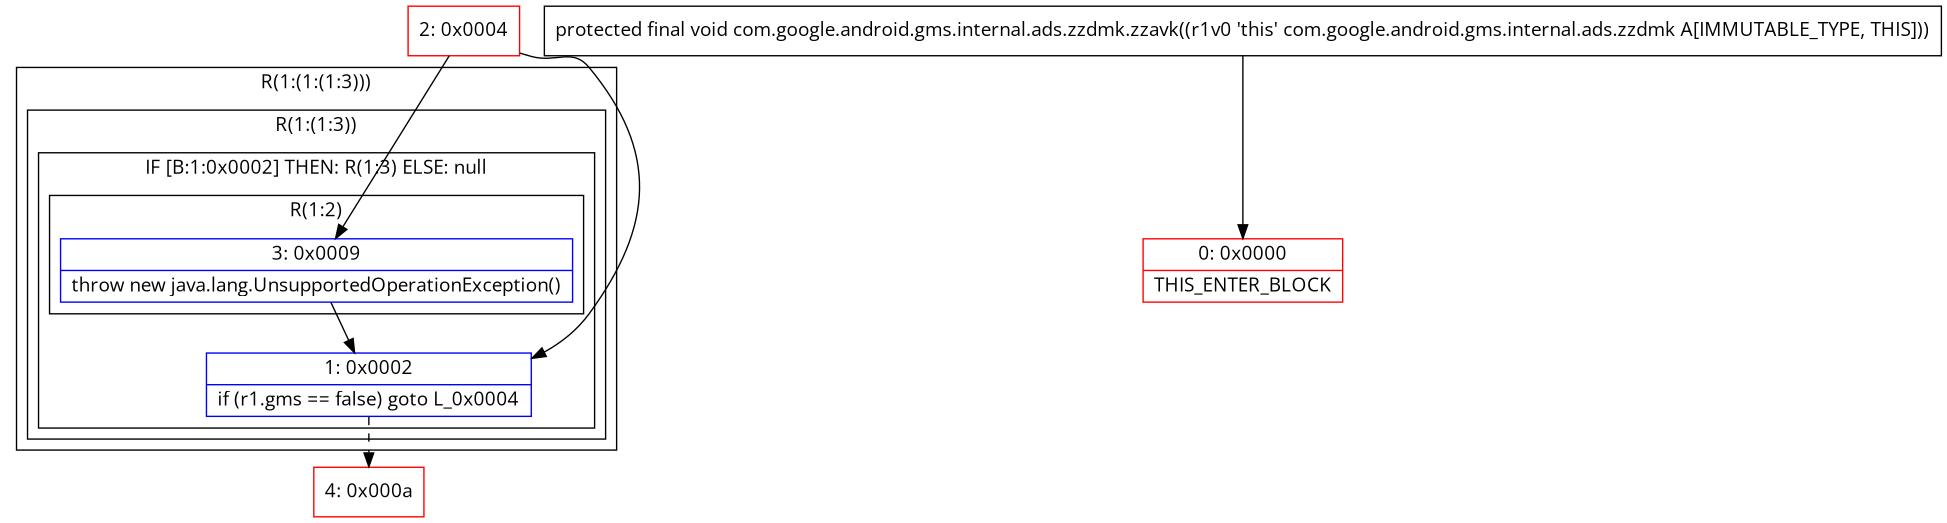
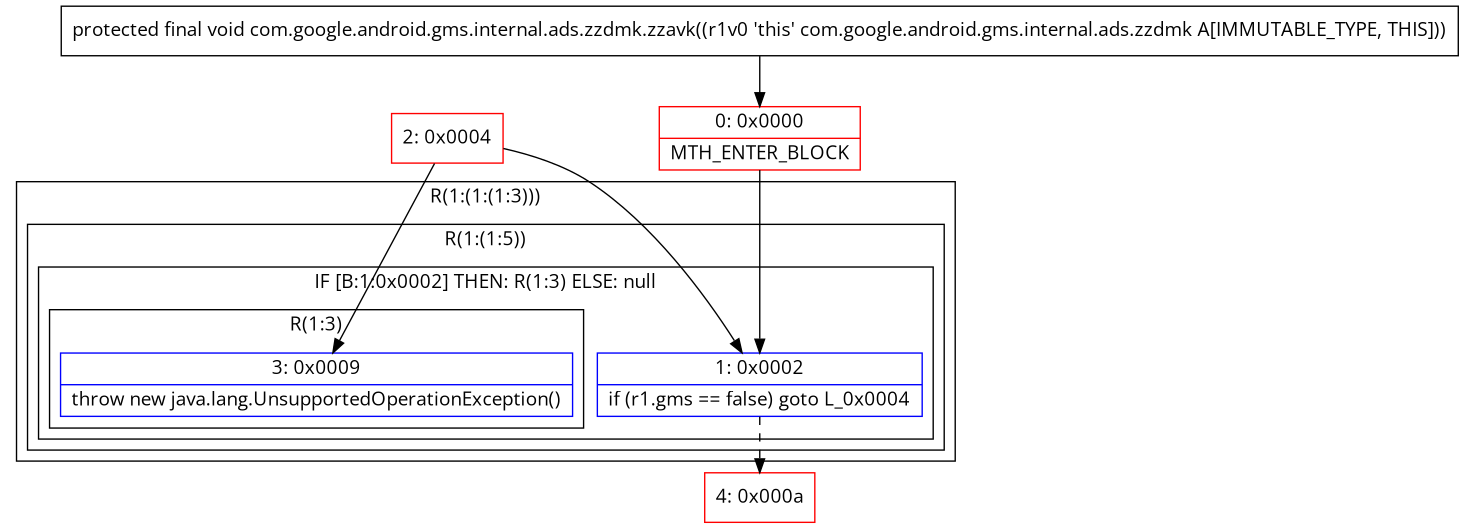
cluster "R(1:(1:3))": label "R(1:(1:3))" -> "R(1:(1:5))"
cluster "R(1:2)": label "R(1:2)" -> "R(1:3)"
node "0: 0x0000": text "THIS_ENTER_BLOCK" -> "MTH_ENTER_BLOCK"
edge "3: 0x0009" -> "1: 0x0002": now "0: 0x0000" -> "1: 0x0002"
